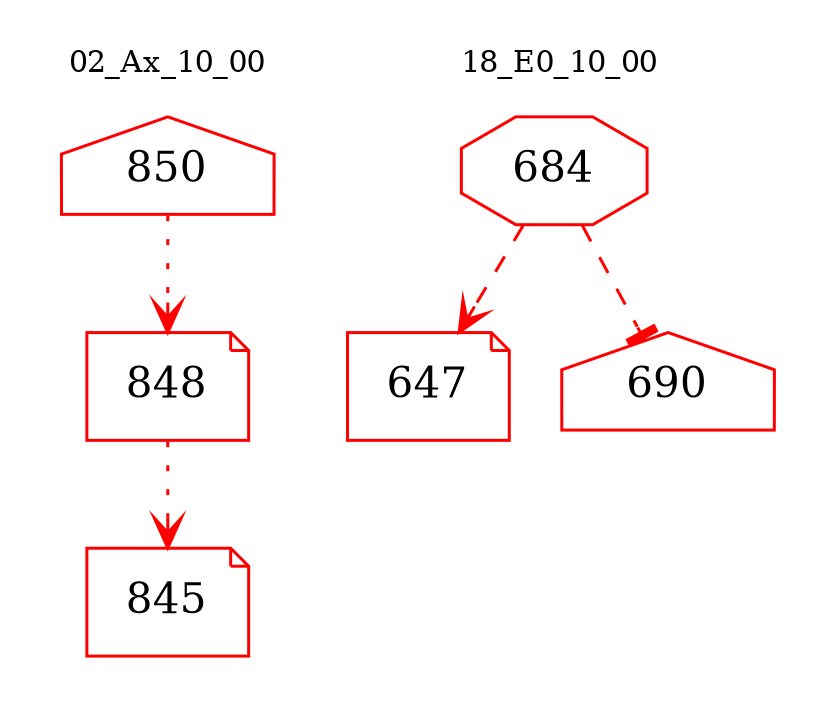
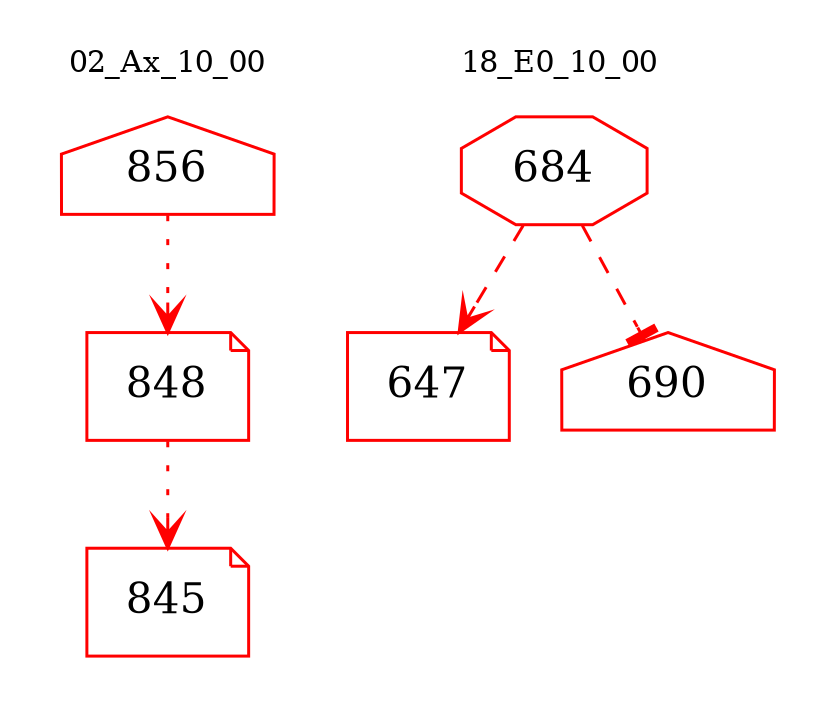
node "850": label "850" -> "856"
